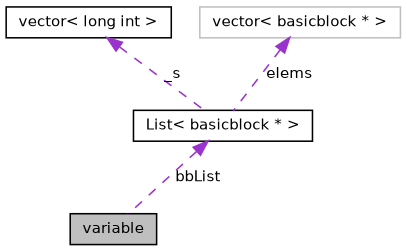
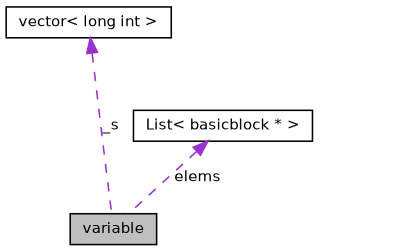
node "vector< basicblock * >": removed
edge "List< basicblock * >" -> "vector< long int >": now "variable" -> "vector< long int >"
edge "variable" -> "List< basicblock * >": label "bbList" -> "elems"
